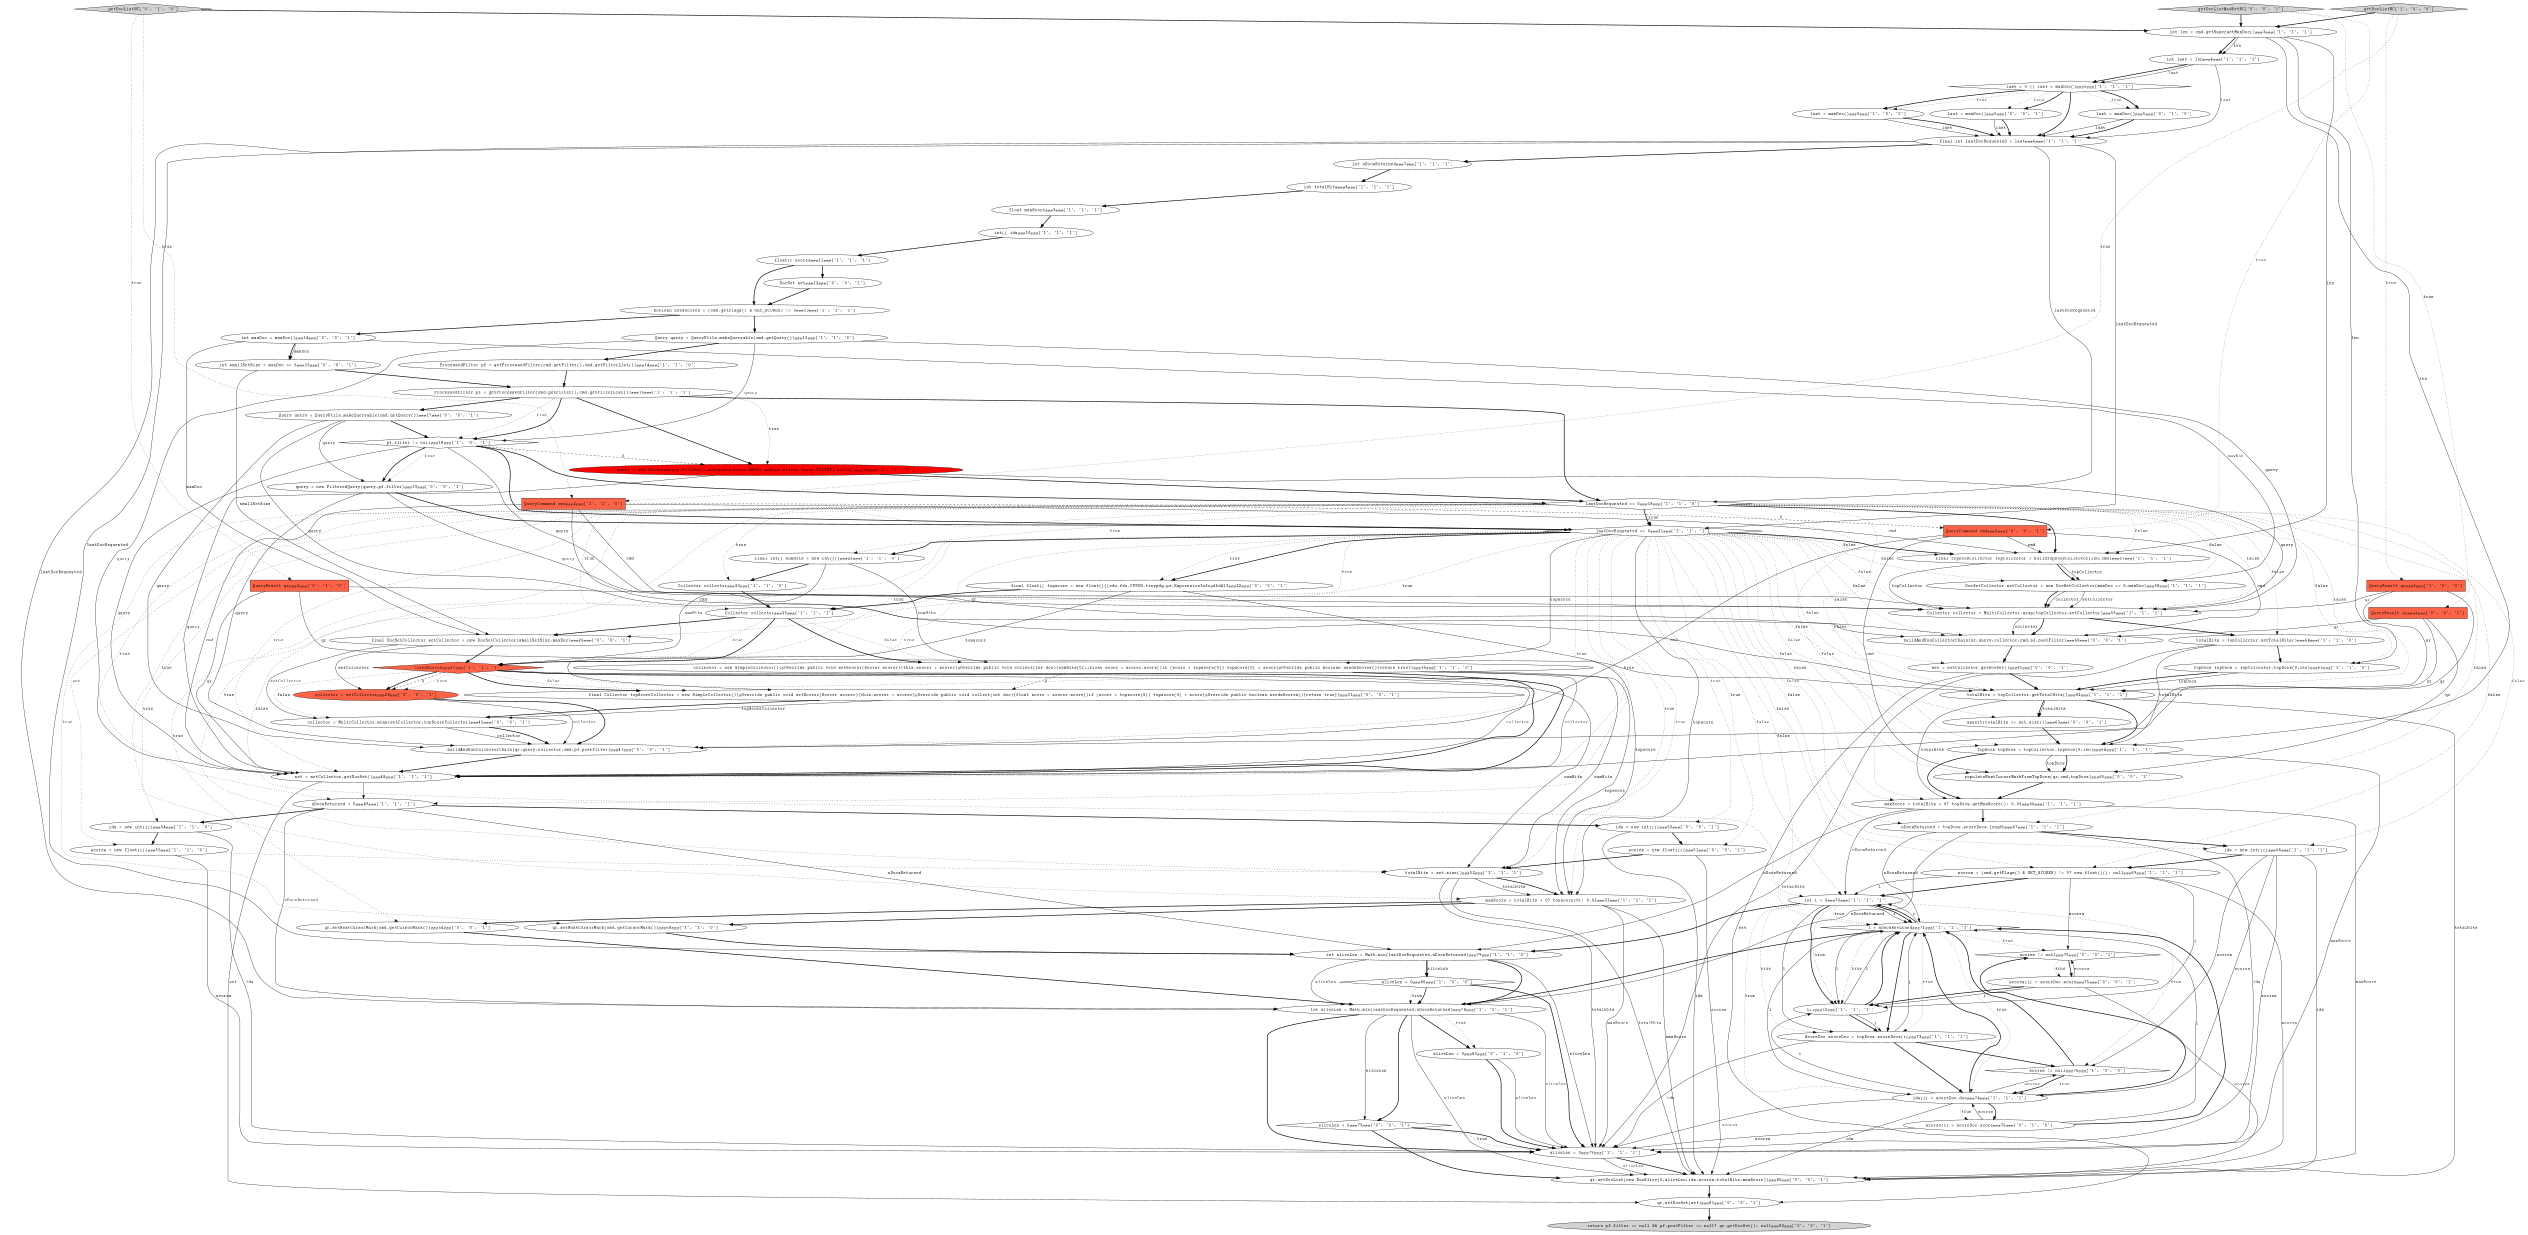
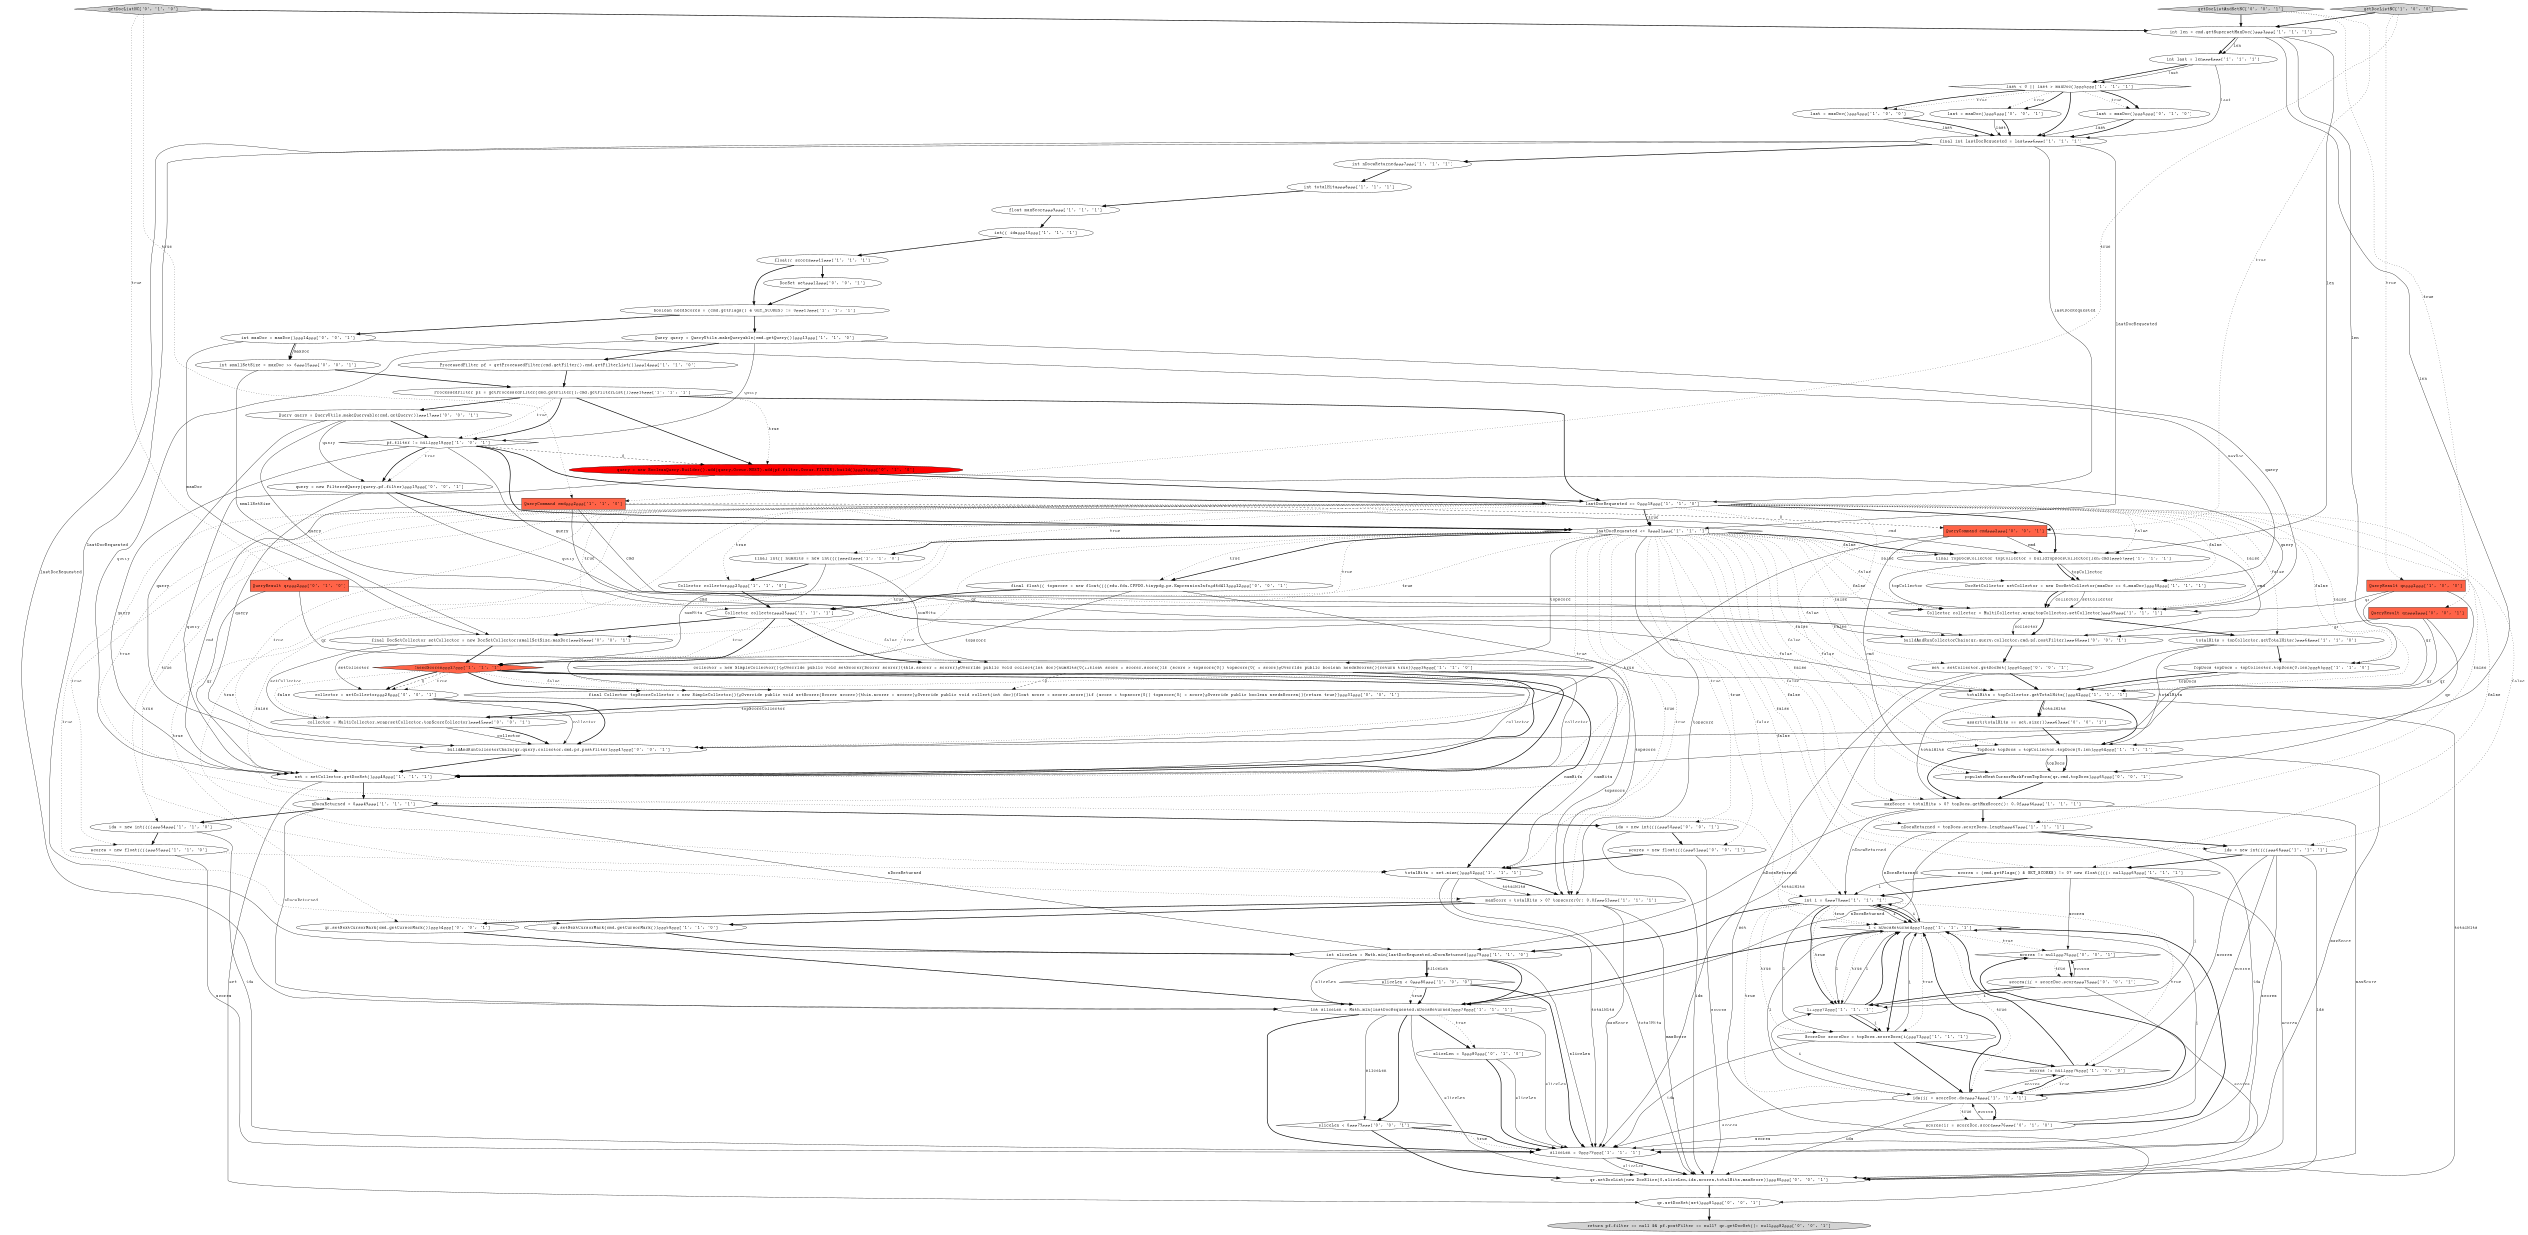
edge "!needScores@@@27@@@['1', '1', '1']" -> "totalHits = set.size()@@@52@@@['1', '1', '1']": style solid -> bold
edge "lastDocRequested <= 0@@@18@@@['1', '1', '0']" -> "scores = new float((((@@@55@@@['1', '1', '0']": label "set" -> "true"
node "collector = setCollector@@@28@@@['0', '0', '1']": fillcolor tomato -> white
edge "set = setCollector.getDocSet()@@@48@@@['1', '1', '1']" -> "nDocsReturned = 0@@@49@@@['1', '1', '1']": style solid -> bold
